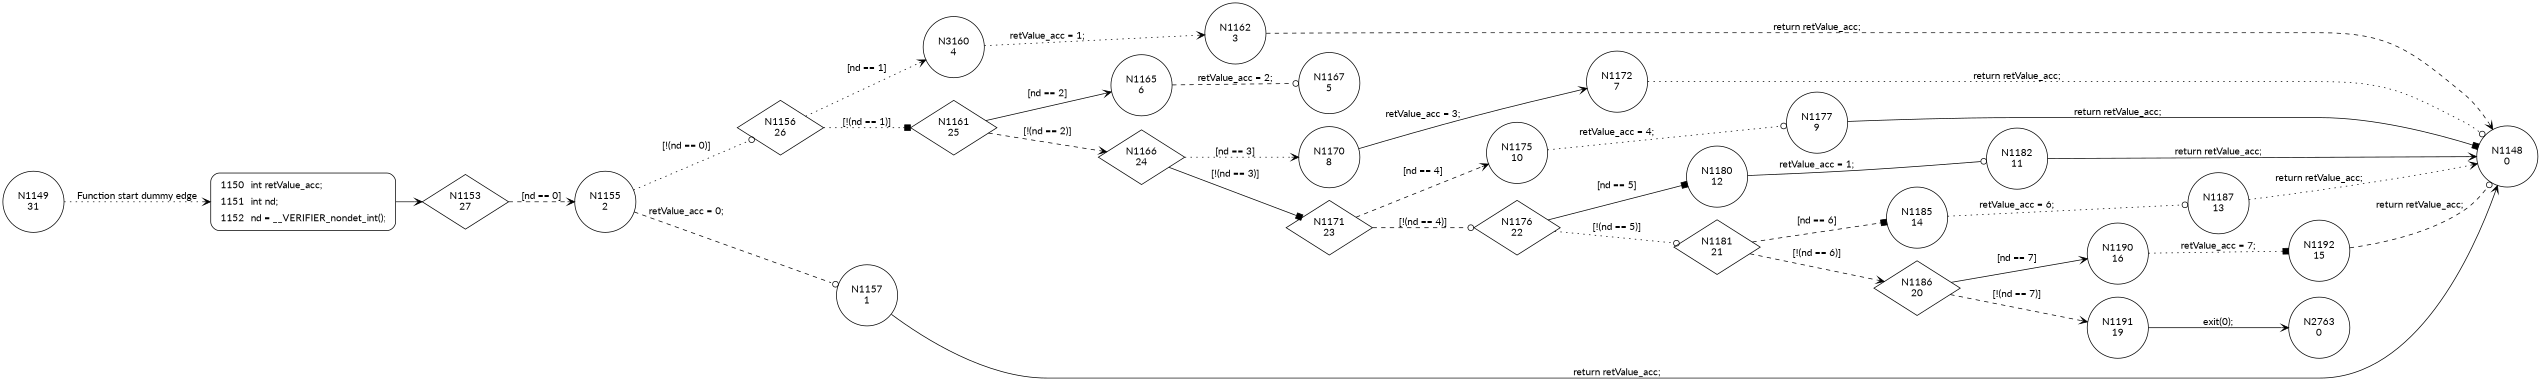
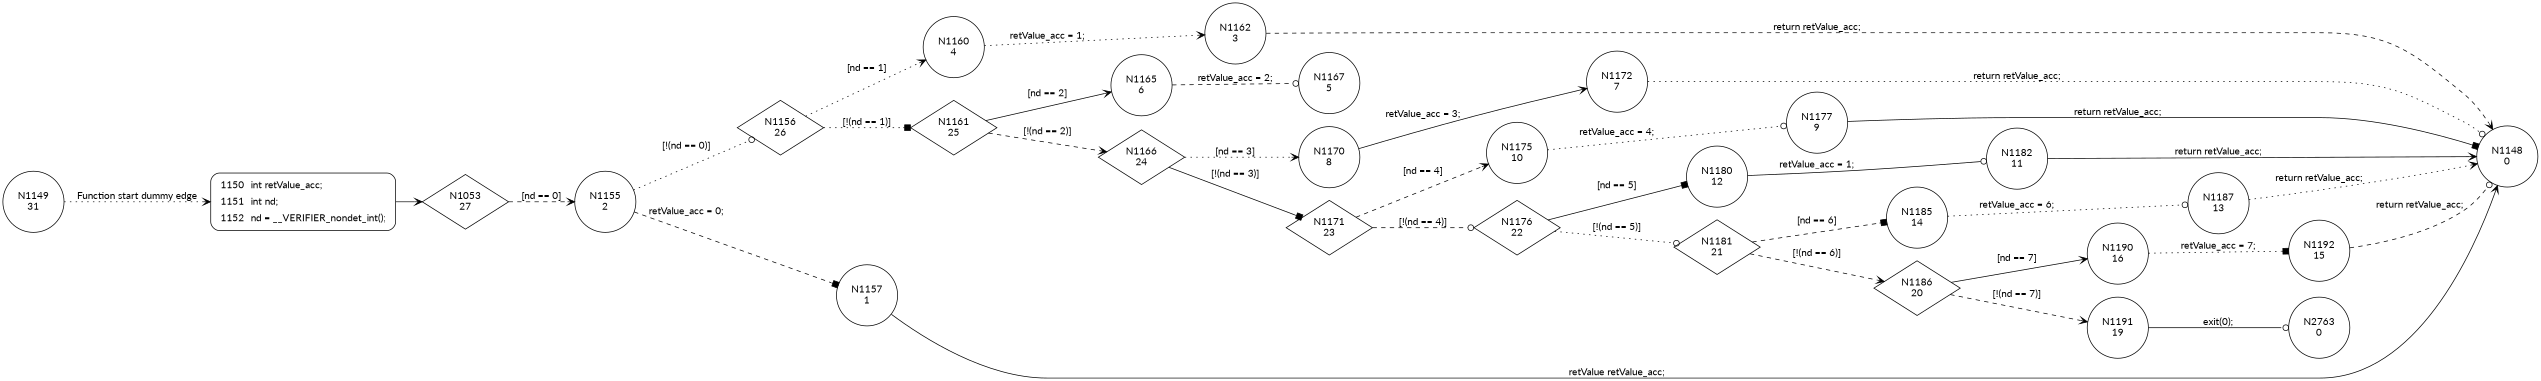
node "N3160 4": label "N3160 4" -> "N1160 4"
node "N1153 27": label "N1153 27" -> "N1053 27"
edge "N1155 2" -> "N1157 1": arrowhead odot -> box
edge "N1191 19" -> "N2763 0": arrowhead vee -> odot
edge "N1157 1" -> "N1148 0": label "return retValue_acc;" -> "retValue retValue_acc;"
